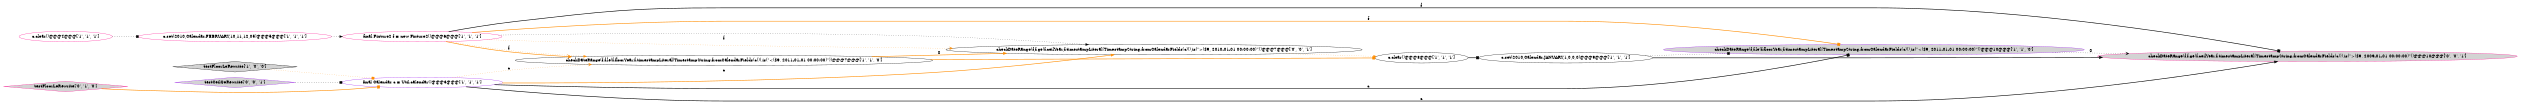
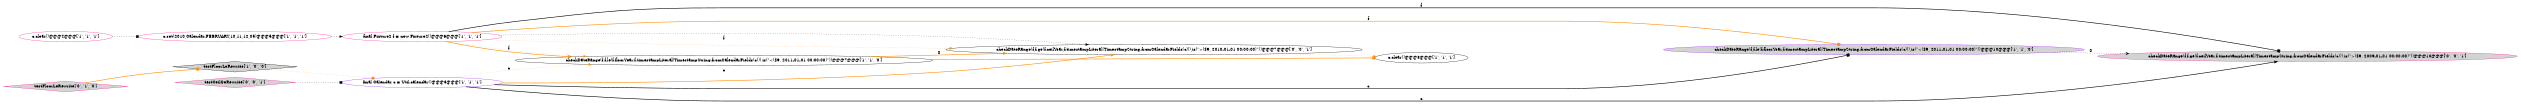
node "c.set(2010,Calendar.JANUARY,1,0,0,0)@@@9@@@['1', '1', '1']": removed
node "testCeilGeRewrite['0', '0', '1']": color purple -> deeppink
edge "testFloorLeRewrite['0', '1', '0']" -> "final Calendar c = Util.calendar()@@@3@@@['1', '1', '1']": now "testFloorLeRewrite['0', '1', '0']" -> "testFloorLeRewrite['1', '0', '0']"
